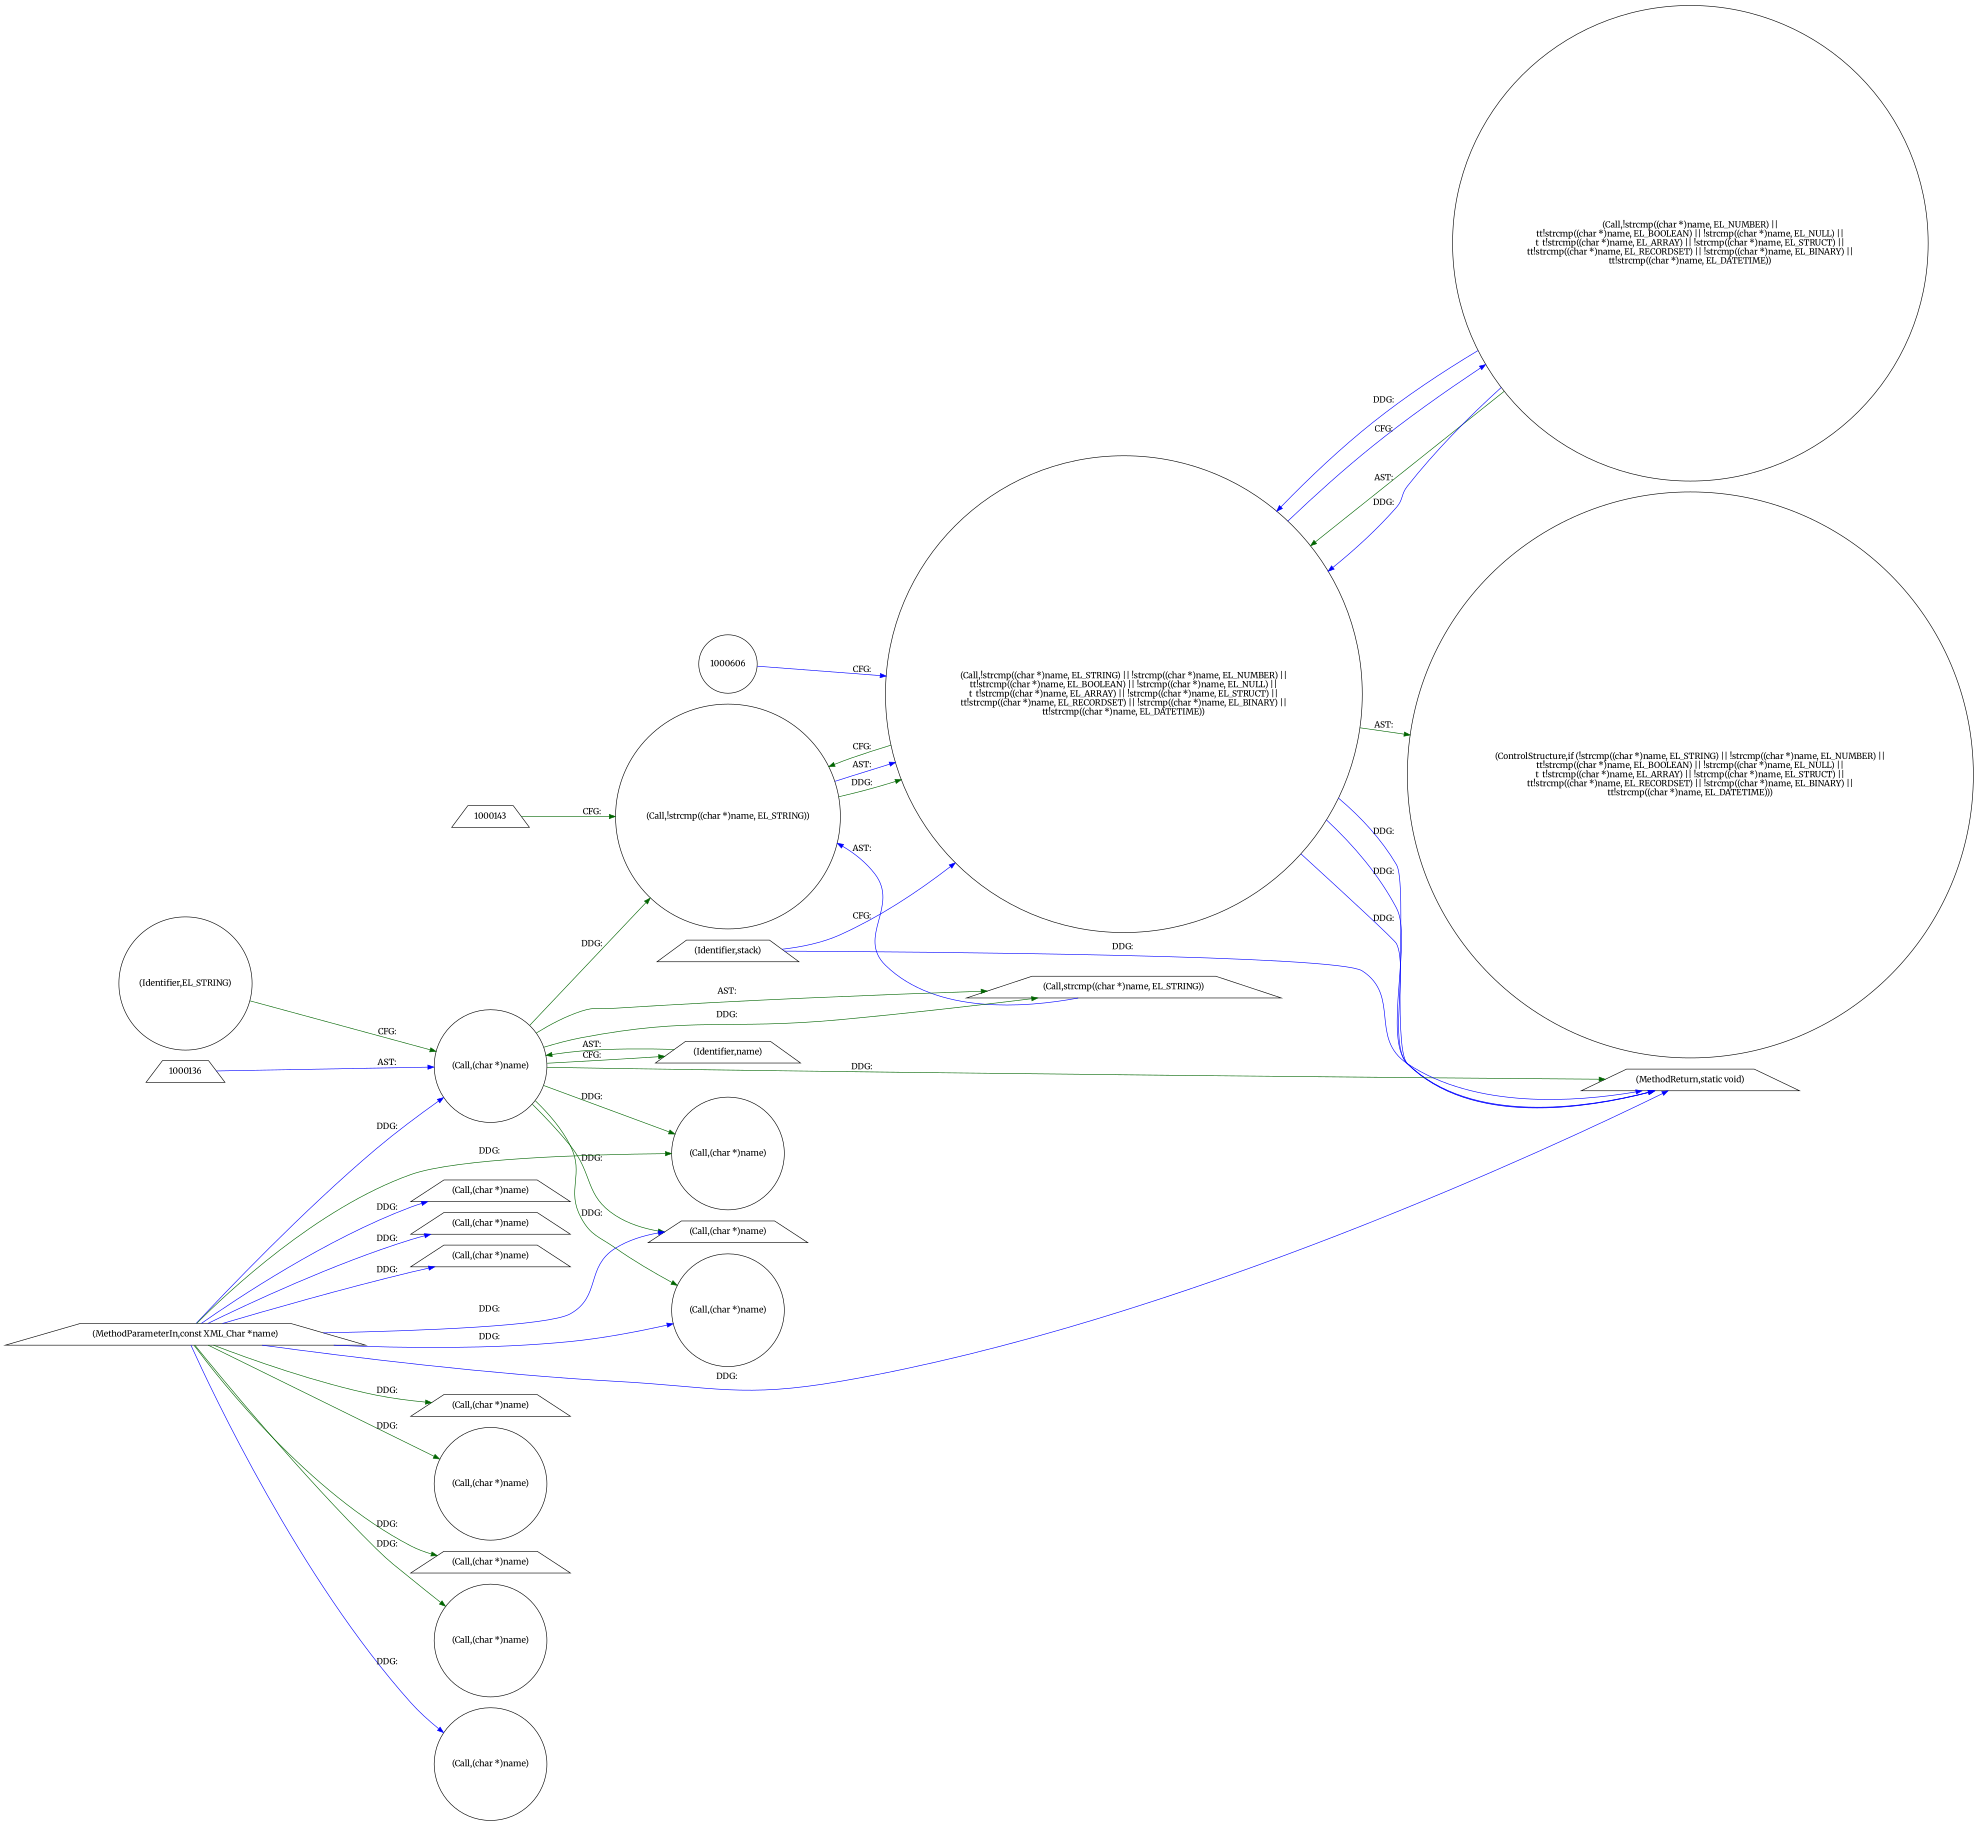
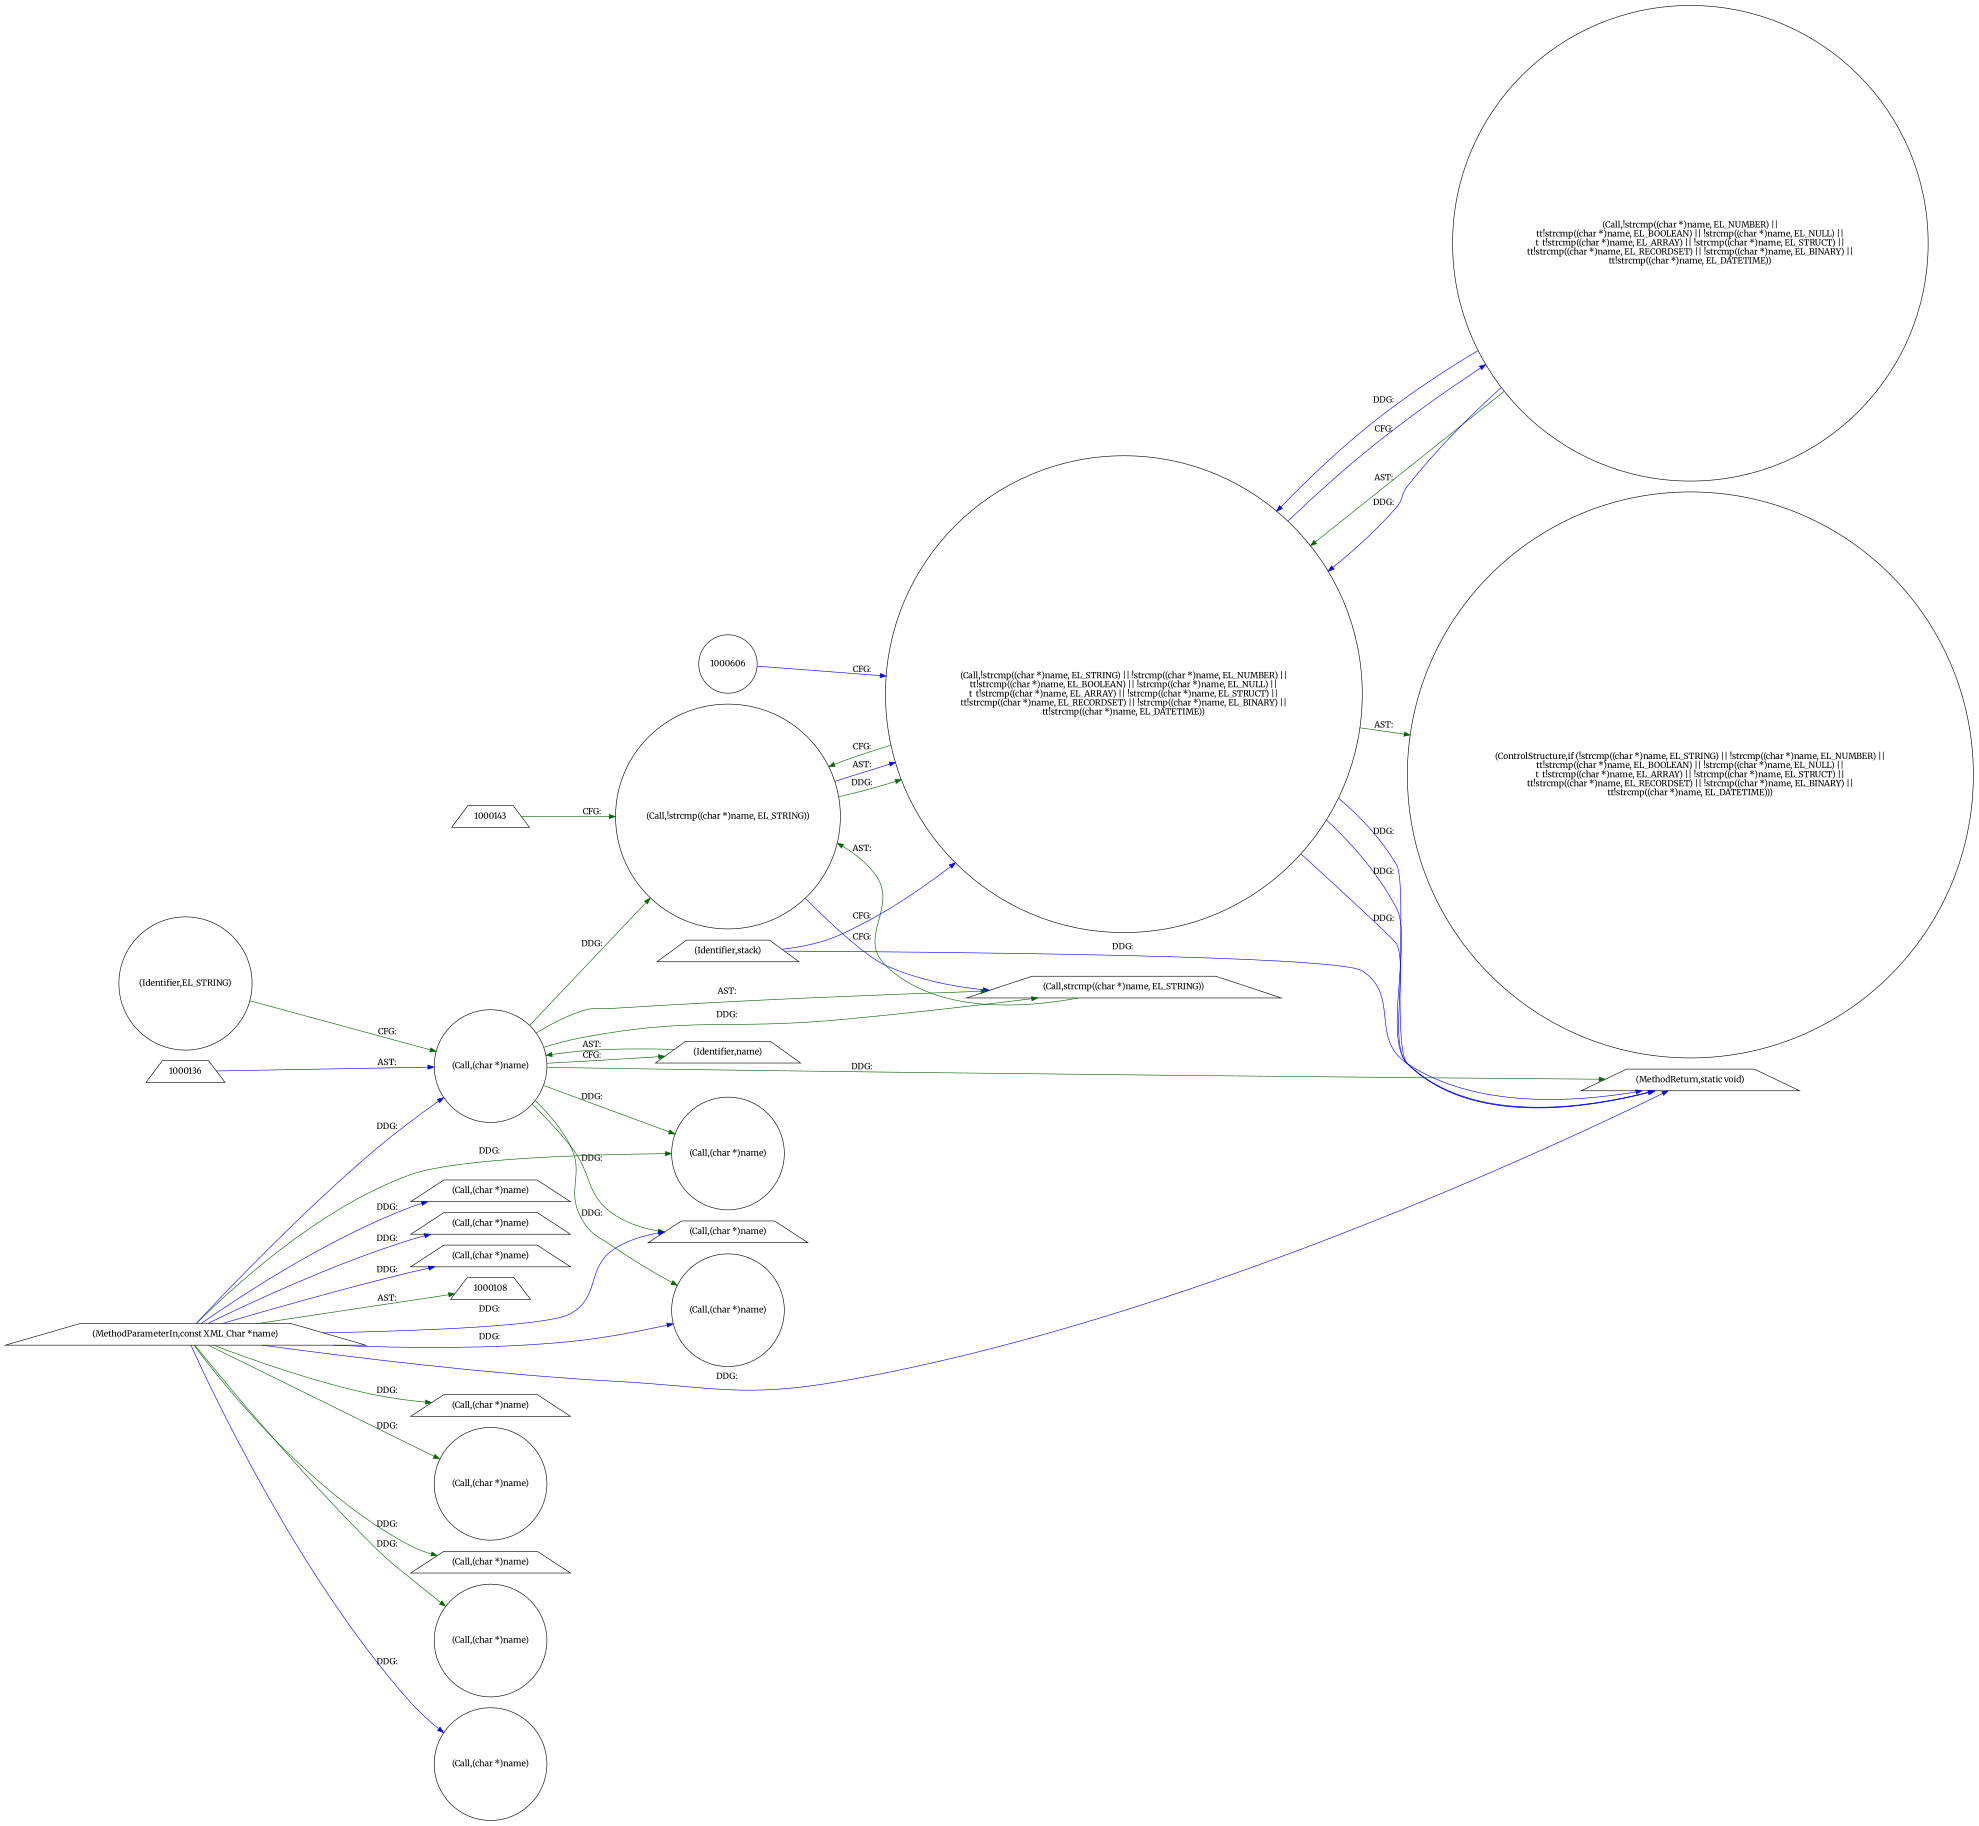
edge "(Call,!strcmp((char *)name, EL_STRING))" -> "(Call,strcmp((char *)name, EL_STRING))": added, label "CFG:"
edge "(Call,strcmp((char *)name, EL_STRING))" -> "(Call,!strcmp((char *)name, EL_STRING))": color blue -> darkgreen
node "1000108": added
